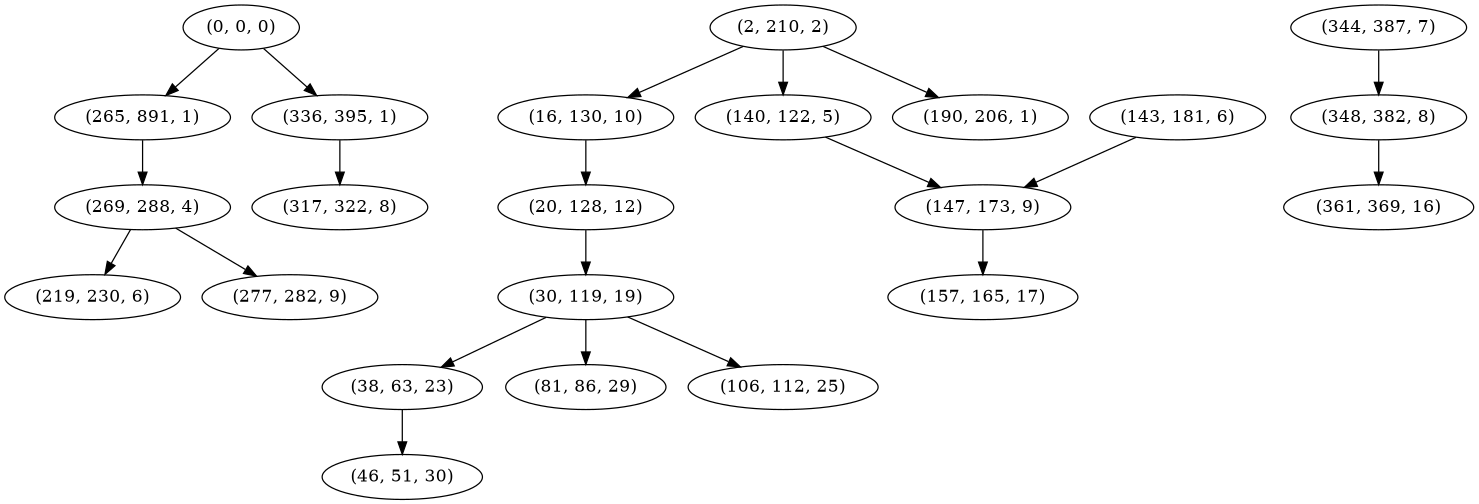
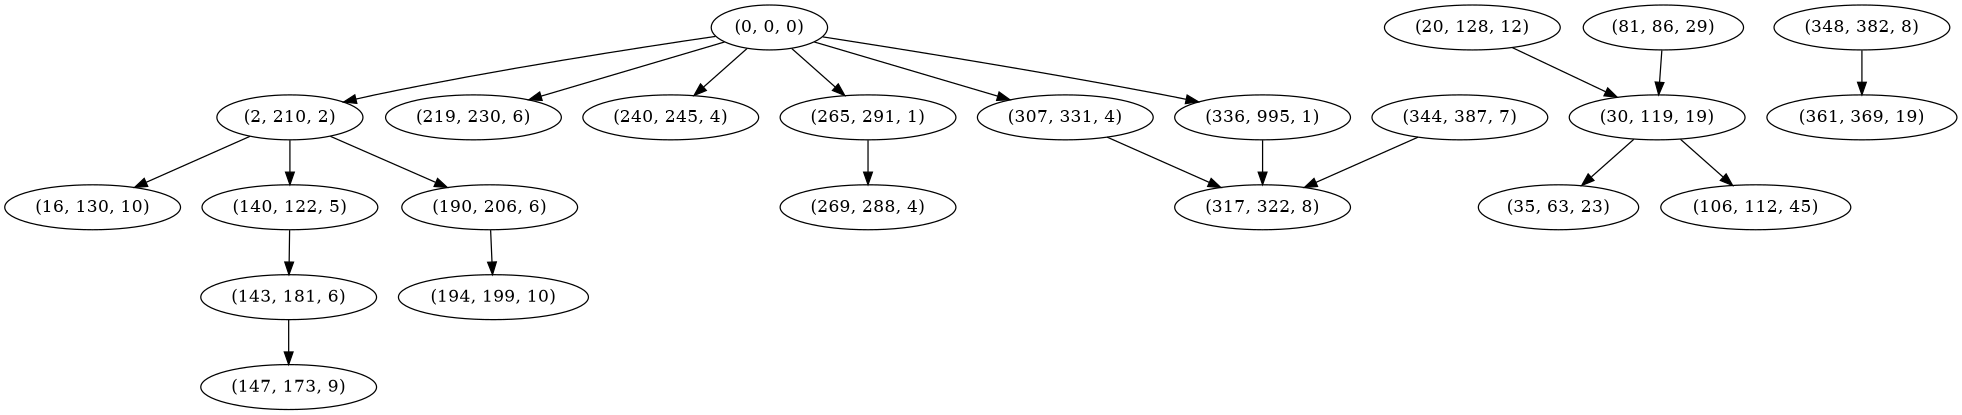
edge "(0, 0, 0)" -> "(2, 210, 2)": added
edge "(344, 387, 7)" -> "(348, 382, 8)": now "(344, 387, 7)" -> "(317, 322, 8)"
node "(265, 891, 1)": label "(265, 891, 1)" -> "(265, 291, 1)"
node "(336, 395, 1)": label "(336, 395, 1)" -> "(336, 995, 1)"
node "(240, 245, 4)": added
node "(190, 206, 1)": label "(190, 206, 1)" -> "(190, 206, 6)"
node "(307, 331, 4)": added
edge "(16, 130, 10)" -> "(20, 128, 12)": removed
edge "(140, 122, 5)" -> "(147, 173, 9)": now "(140, 122, 5)" -> "(143, 181, 6)"
node "(361, 369, 16)": label "(361, 369, 16)" -> "(361, 369, 19)"
edge "(269, 288, 4)" -> "(219, 230, 6)": now "(0, 0, 0)" -> "(219, 230, 6)"
node "(277, 282, 9)": removed
node "(194, 199, 10)": added
node "(157, 165, 17)": removed
edge "(30, 119, 19)" -> "(81, 86, 29)": reversed
node "(38, 63, 23)": label "(38, 63, 23)" -> "(35, 63, 23)"
node "(106, 112, 25)": label "(106, 112, 25)" -> "(106, 112, 45)"
node "(46, 51, 30)": removed
